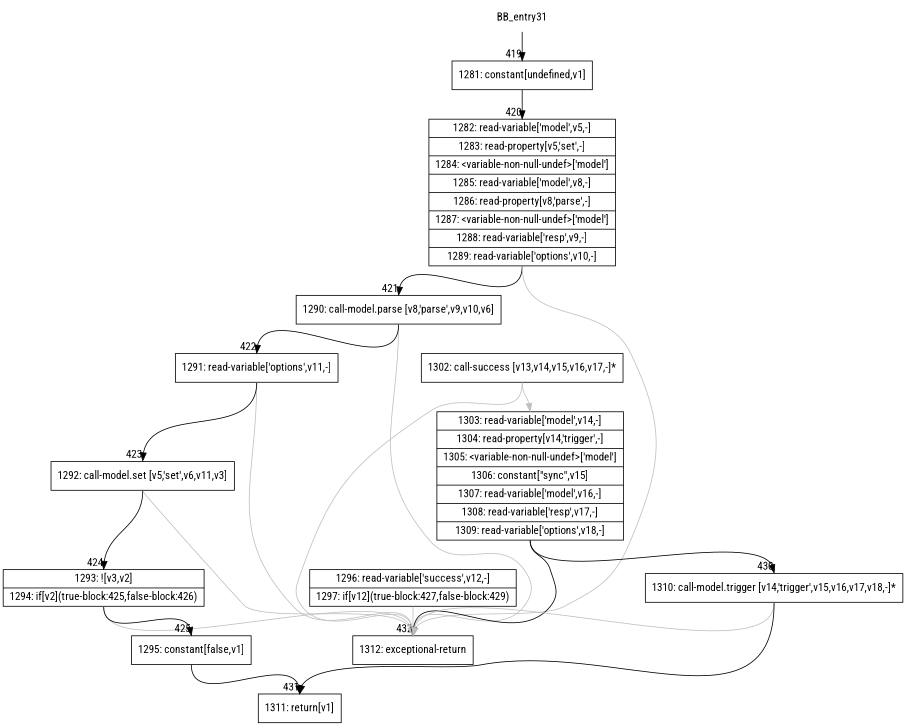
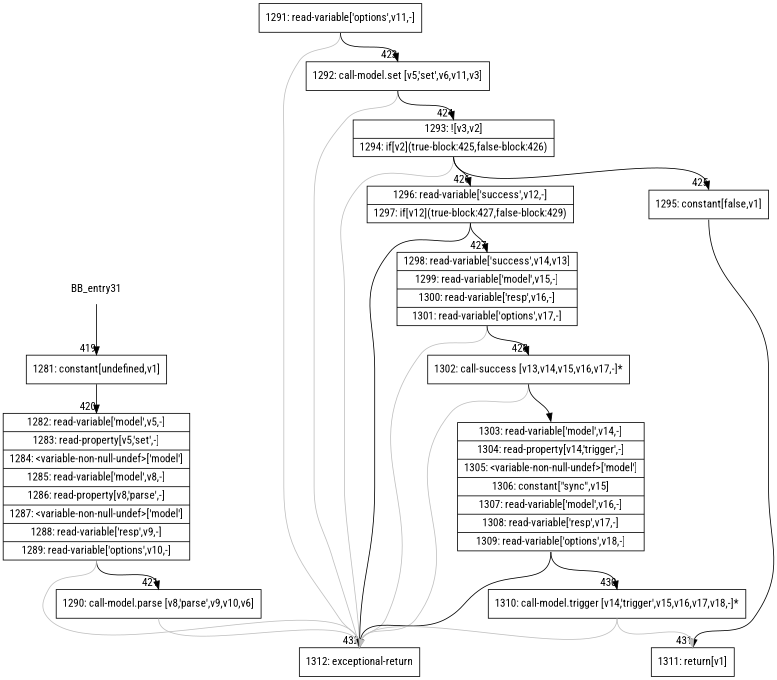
edge "1293: ![v3,v2]" -> "1296: read-variable['success',v12,-]": added
node "1298: read-variable['success',v14,v13]": added
edge "1290: call-model.parse [v8,'parse',v9,v10,v6]" -> "1291: read-variable['options',v11,-]": removed
edge "1302: call-success [v13,v14,v15,v16,v17,-]*" -> "1303: read-variable['model',v14,-]": color gray -> black
edge "1296: read-variable['success',v12,-]" -> "1312: exceptional-return": color gray -> black
edge "1310: call-model.trigger [v14,'trigger',v15,v16,v17,v18,-]*" -> "1311: return[v1]": color black -> gray
